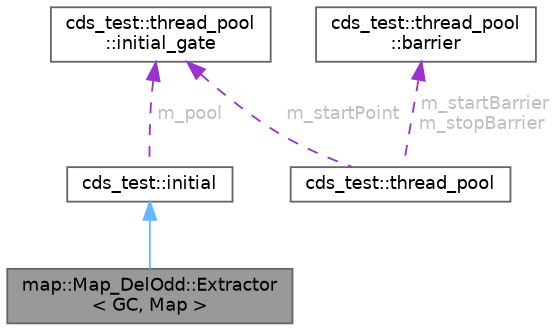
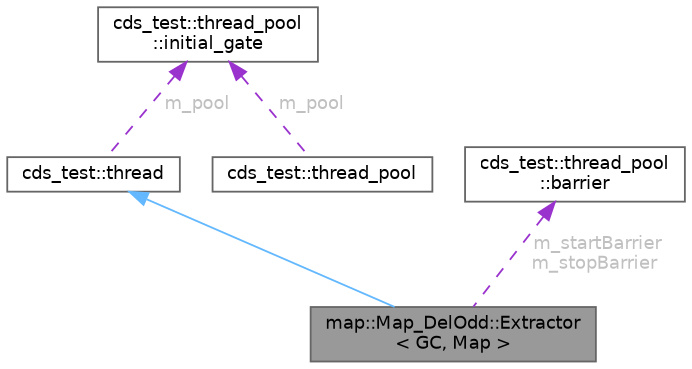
edge "cds_test::thread_pool" -> "cds_test::thread_pool ::initial_gate": label " m_startPoint" -> " m_pool"
edge "cds_test::thread_pool" -> "cds_test::thread_pool ::barrier": now "map::Map_DelOdd::Extractor < GC, Map >" -> "cds_test::thread_pool ::barrier"
node "cds_test::initial": label "cds_test::initial" -> "cds_test::thread"
